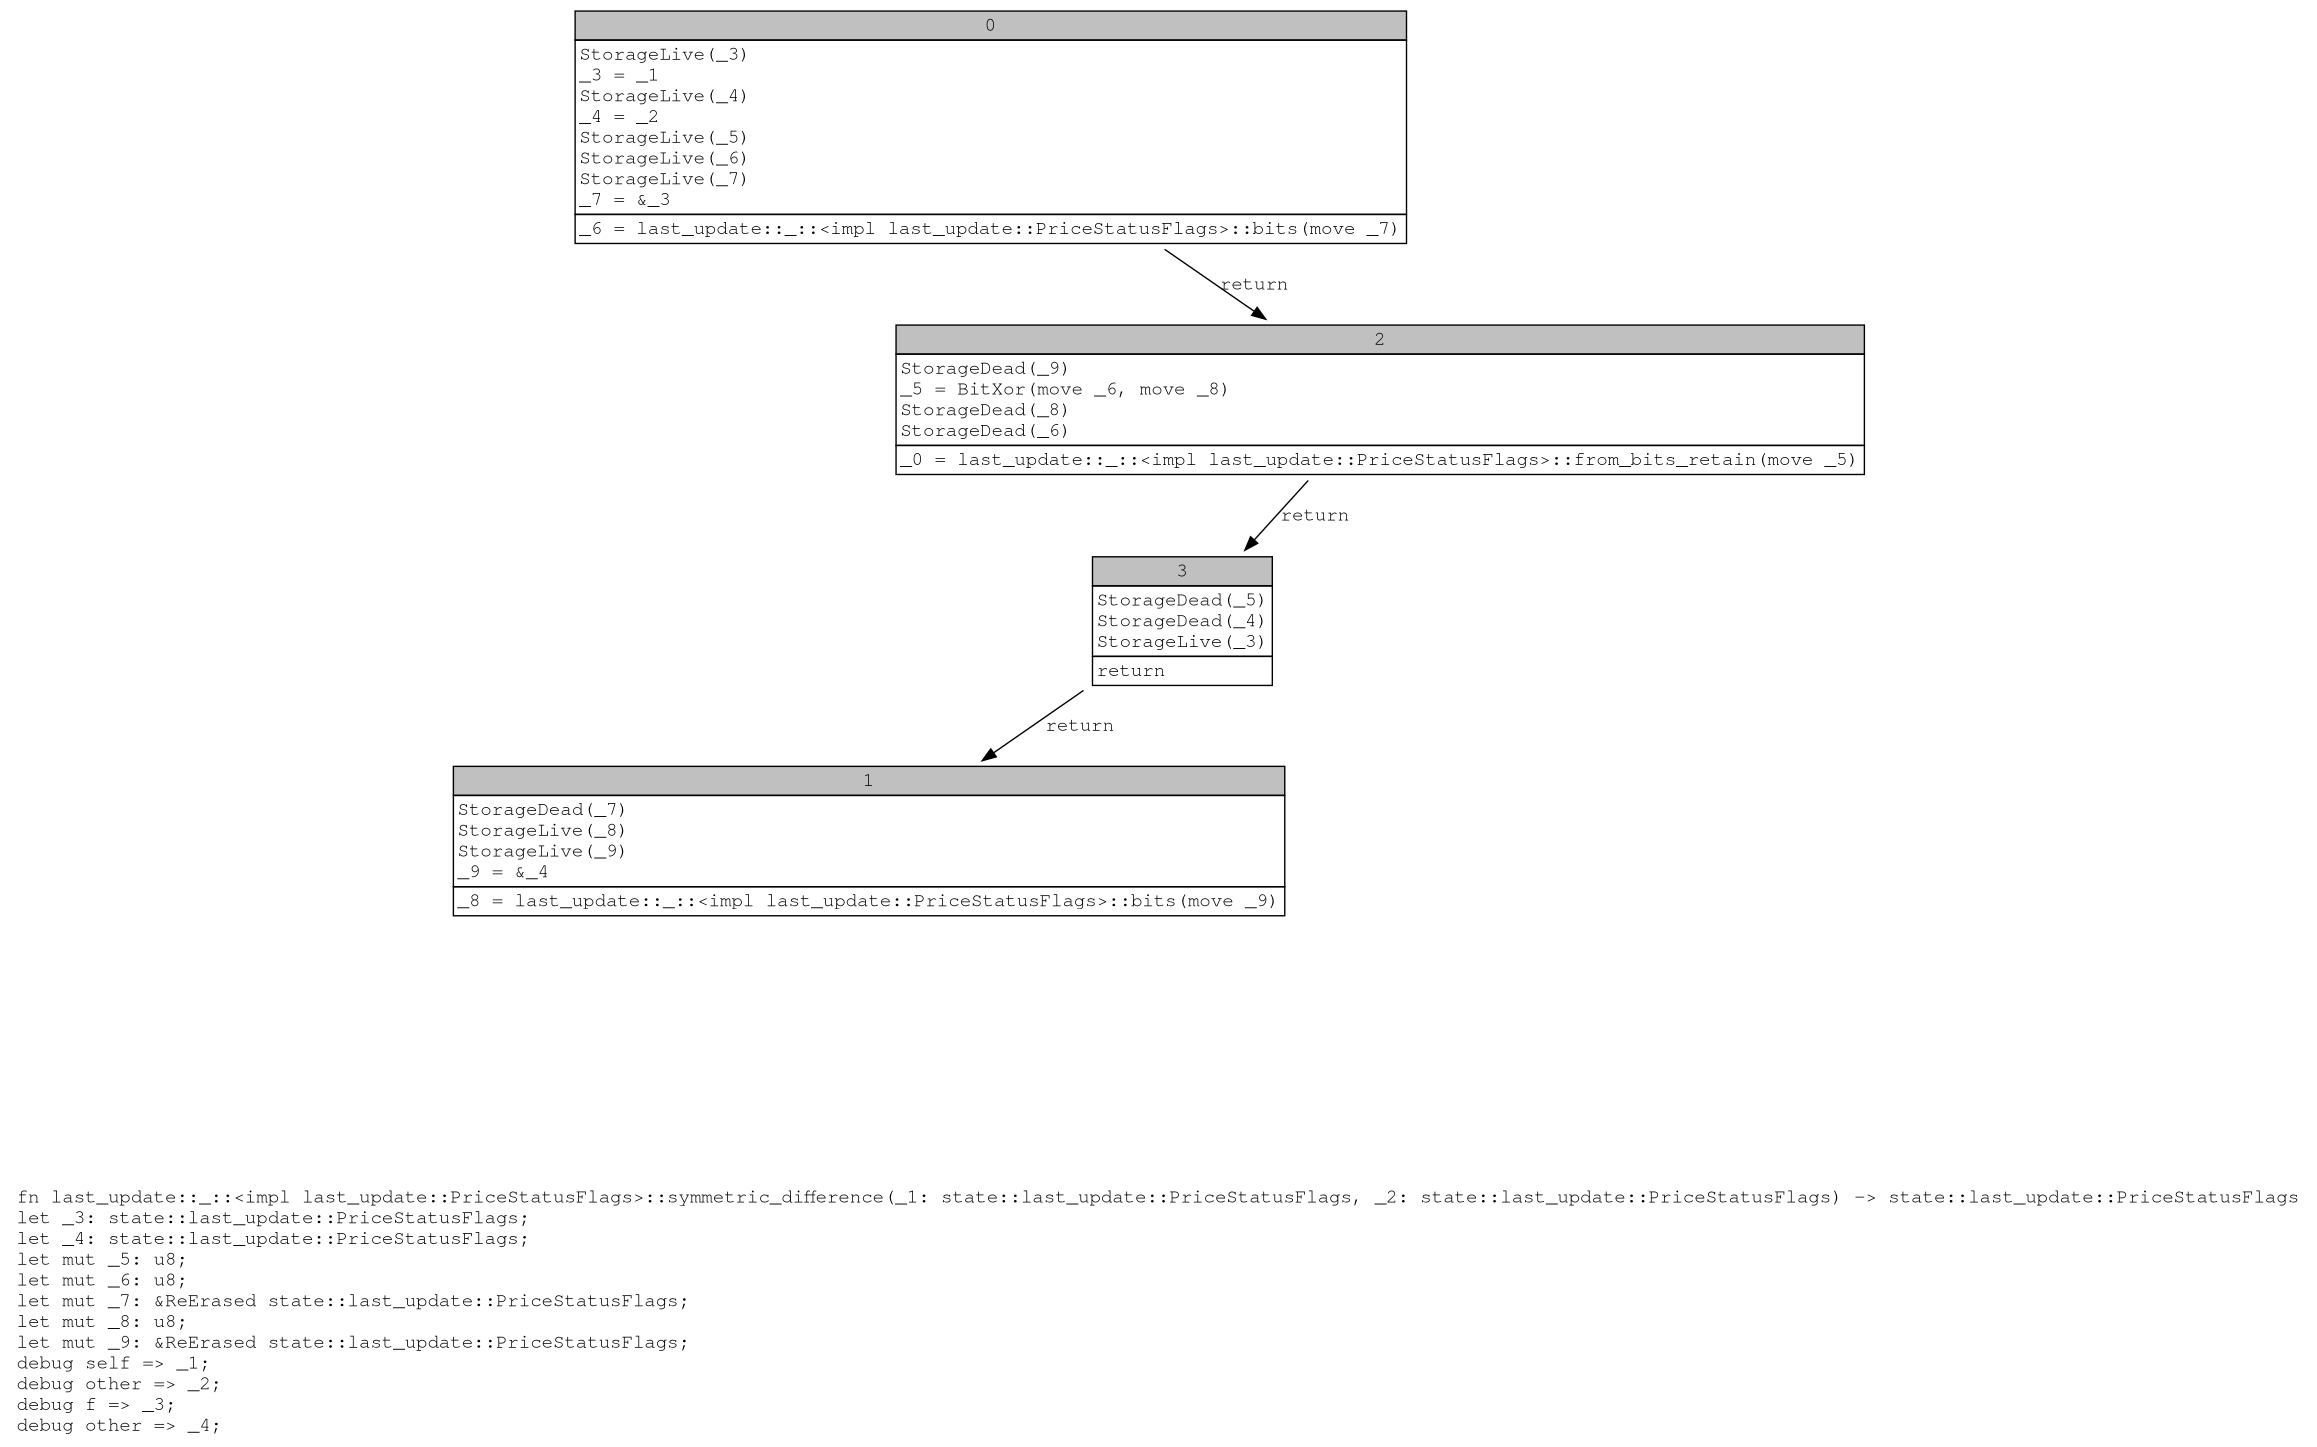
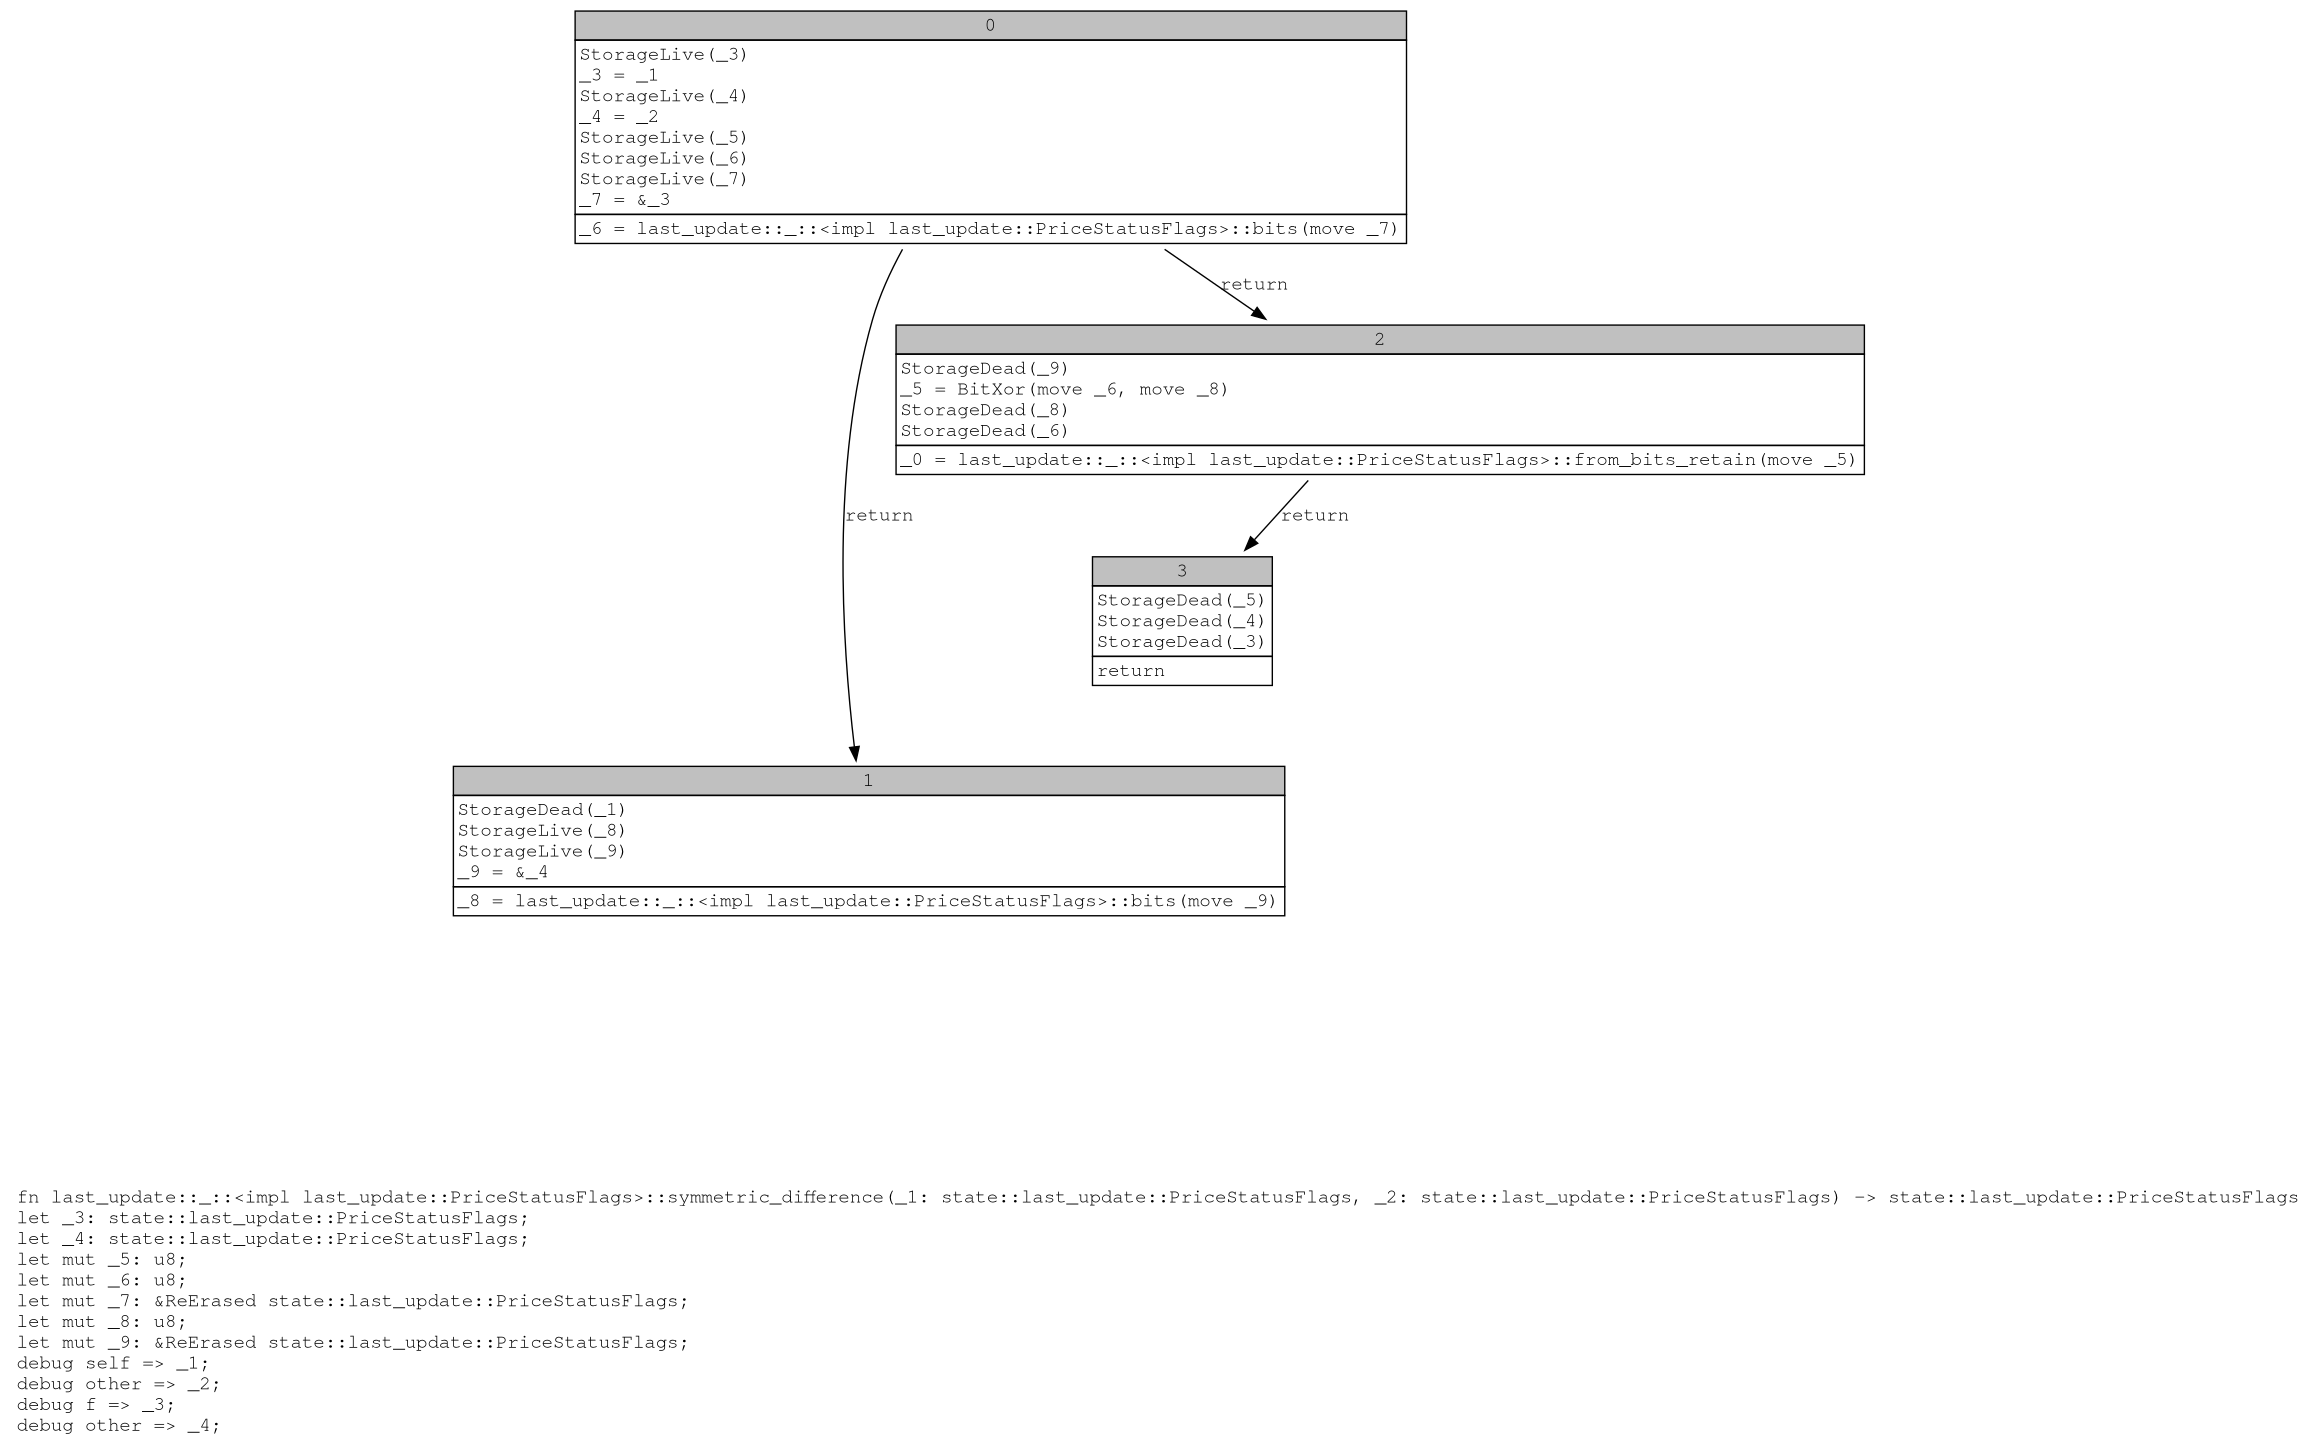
node "3": text "StorageLive(_3)" -> "StorageDead(_3)"
edge "3" -> "1": now "0" -> "1"
node "1": text "StorageDead(_7)" -> "StorageDead(_1)"
